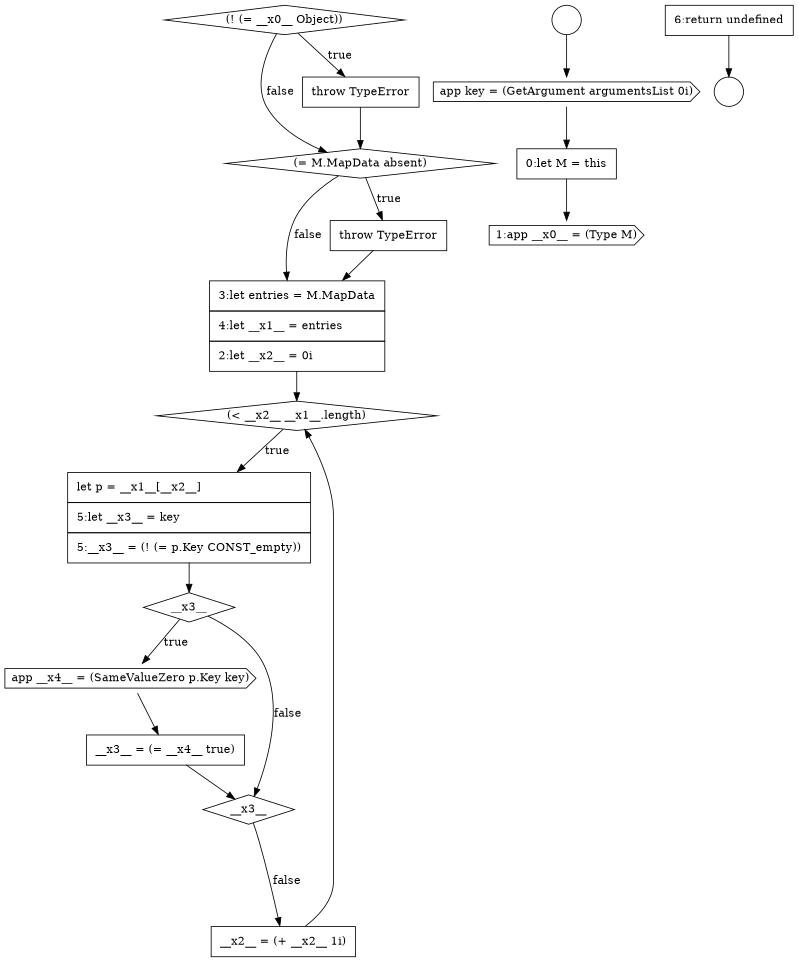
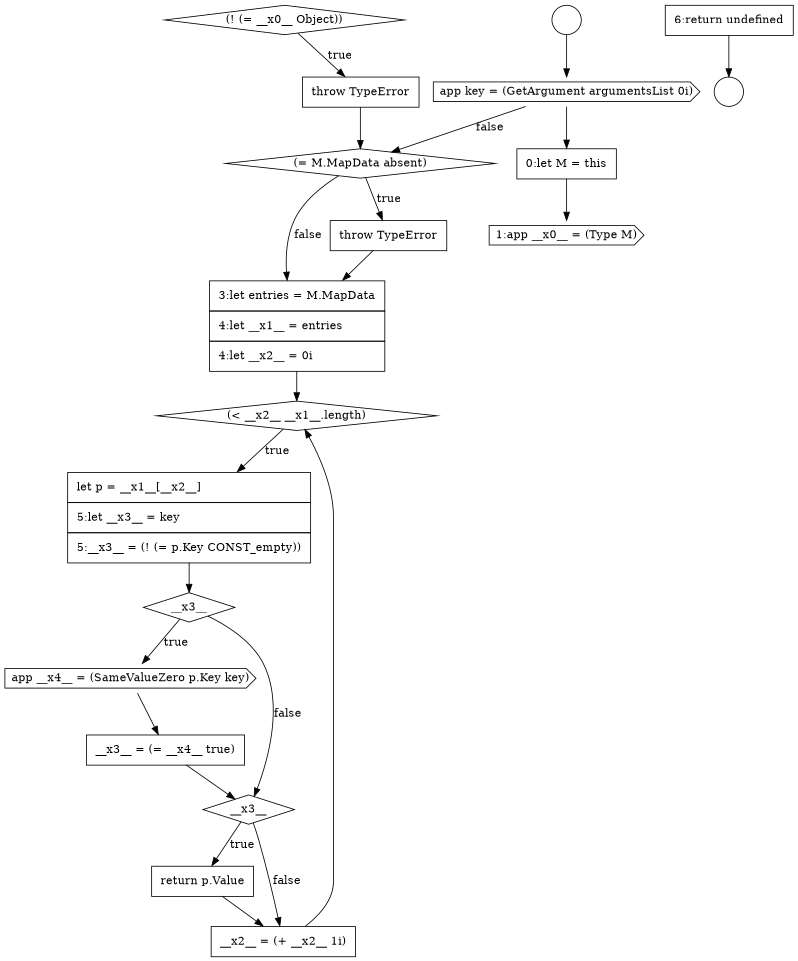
edge "(! (= __x0__ Object))" -> "(= M.MapData absent)": now "app key = (GetArgument argumentsList 0i)" -> "(= M.MapData absent)"
node "3:let entries = M.MapData": text "2:let __x2__ = 0i" -> "4:let __x2__ = 0i"
node "return p.Value": added
